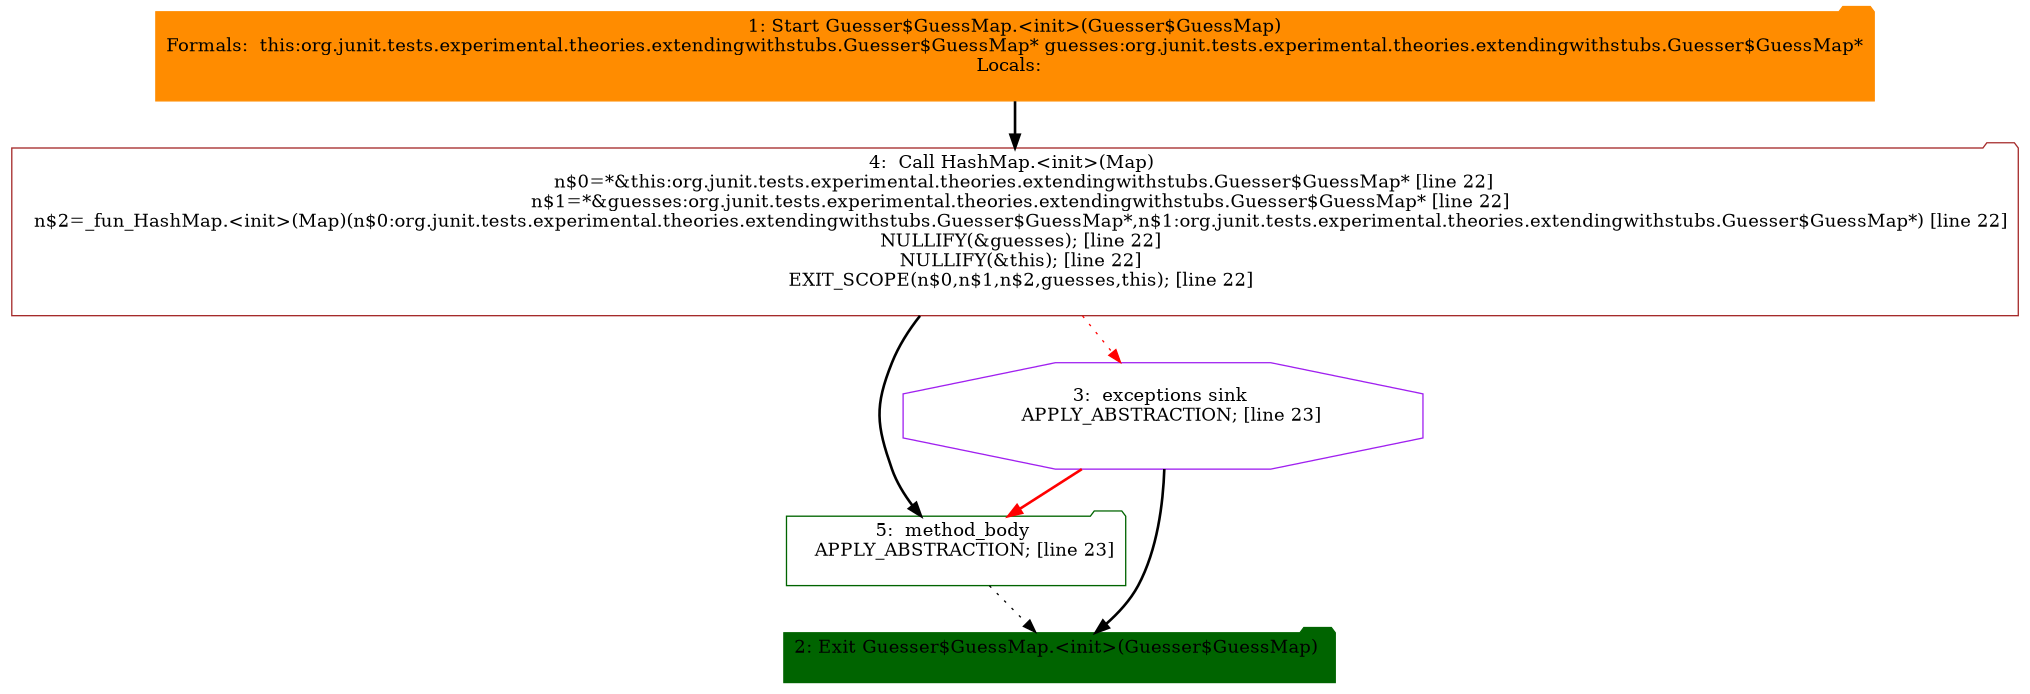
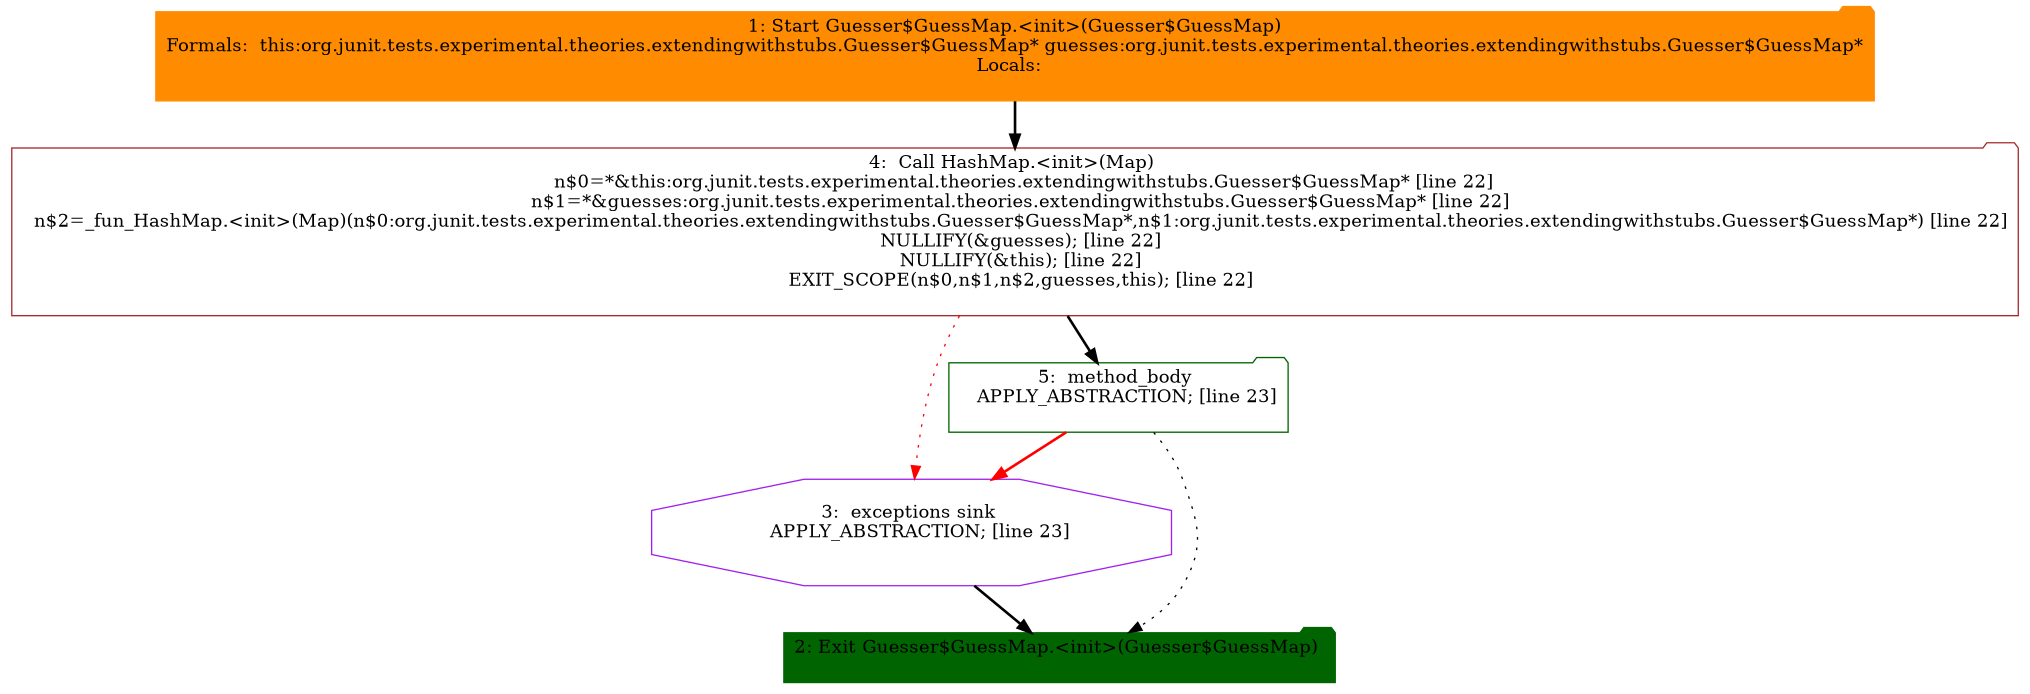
edge "3:  exceptions sink APPLY_ABSTRACTION; [line 23]" -> "5:  method_body APPLY_ABSTRACTION; [line 23]": reversed
